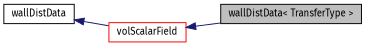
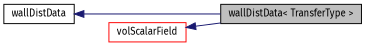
edge "volScalarField" -> "wallDistData": now "wallDistData< TransferType >" -> "wallDistData"
